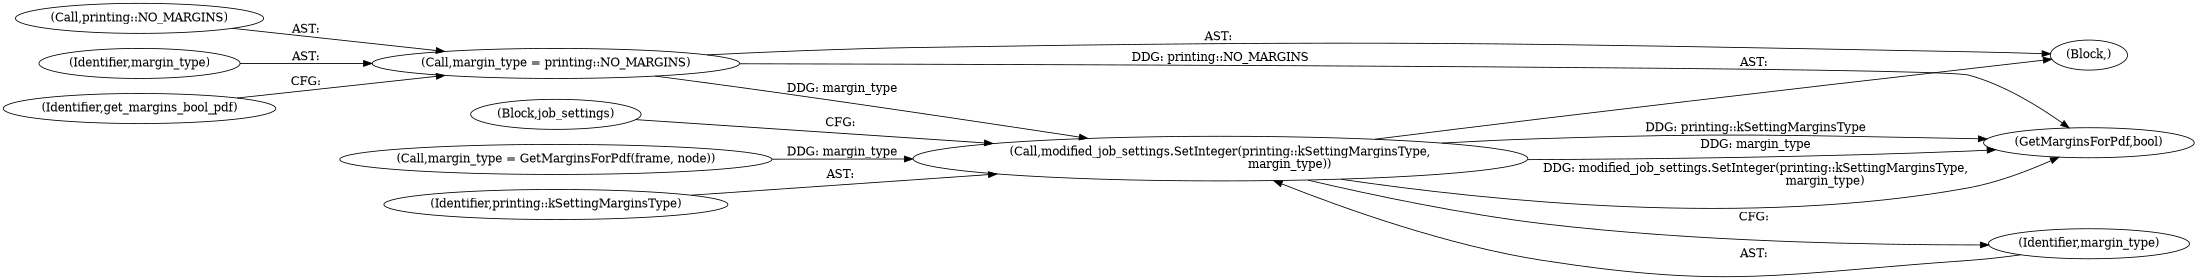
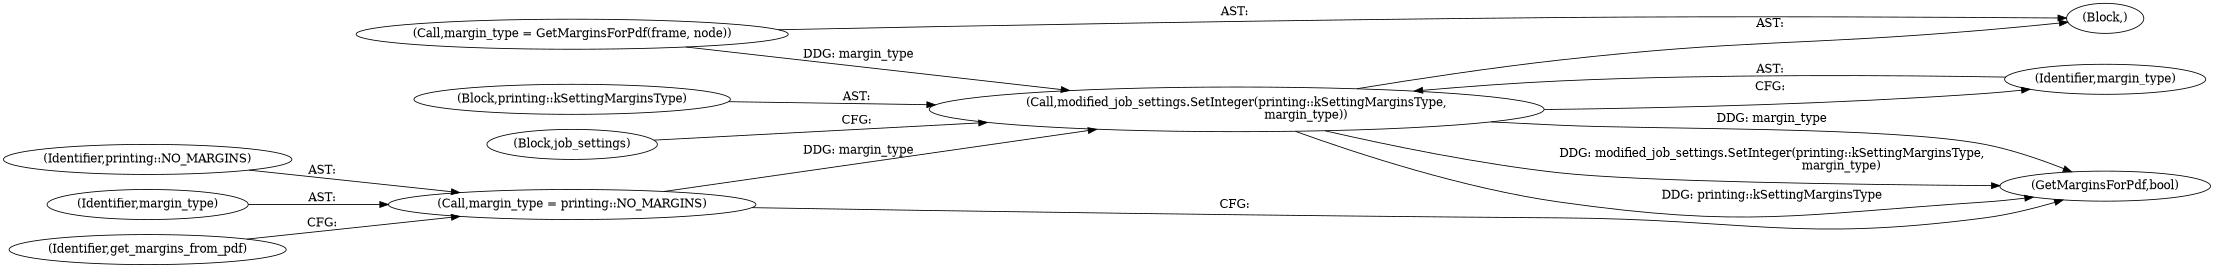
node "(Call,printing::NO_MARGINS)": label "(Call,printing::NO_MARGINS)" -> "(Identifier,printing::NO_MARGINS)"
edge "(Call,margin_type = printing::NO_MARGINS)" -> "(Block,)": now "(Call,margin_type = GetMarginsForPdf(frame, node))" -> "(Block,)"
edge "(Call,margin_type = printing::NO_MARGINS)" -> "(GetMarginsForPdf,bool)": label "DDG: printing::NO_MARGINS" -> "CFG: "
node "(Identifier,get_margins_bool_pdf)": label "(Identifier,get_margins_bool_pdf)" -> "(Identifier,get_margins_from_pdf)"
node "(Identifier,printing::kSettingMarginsType)": label "(Identifier,printing::kSettingMarginsType)" -> "(Block,printing::kSettingMarginsType)"
